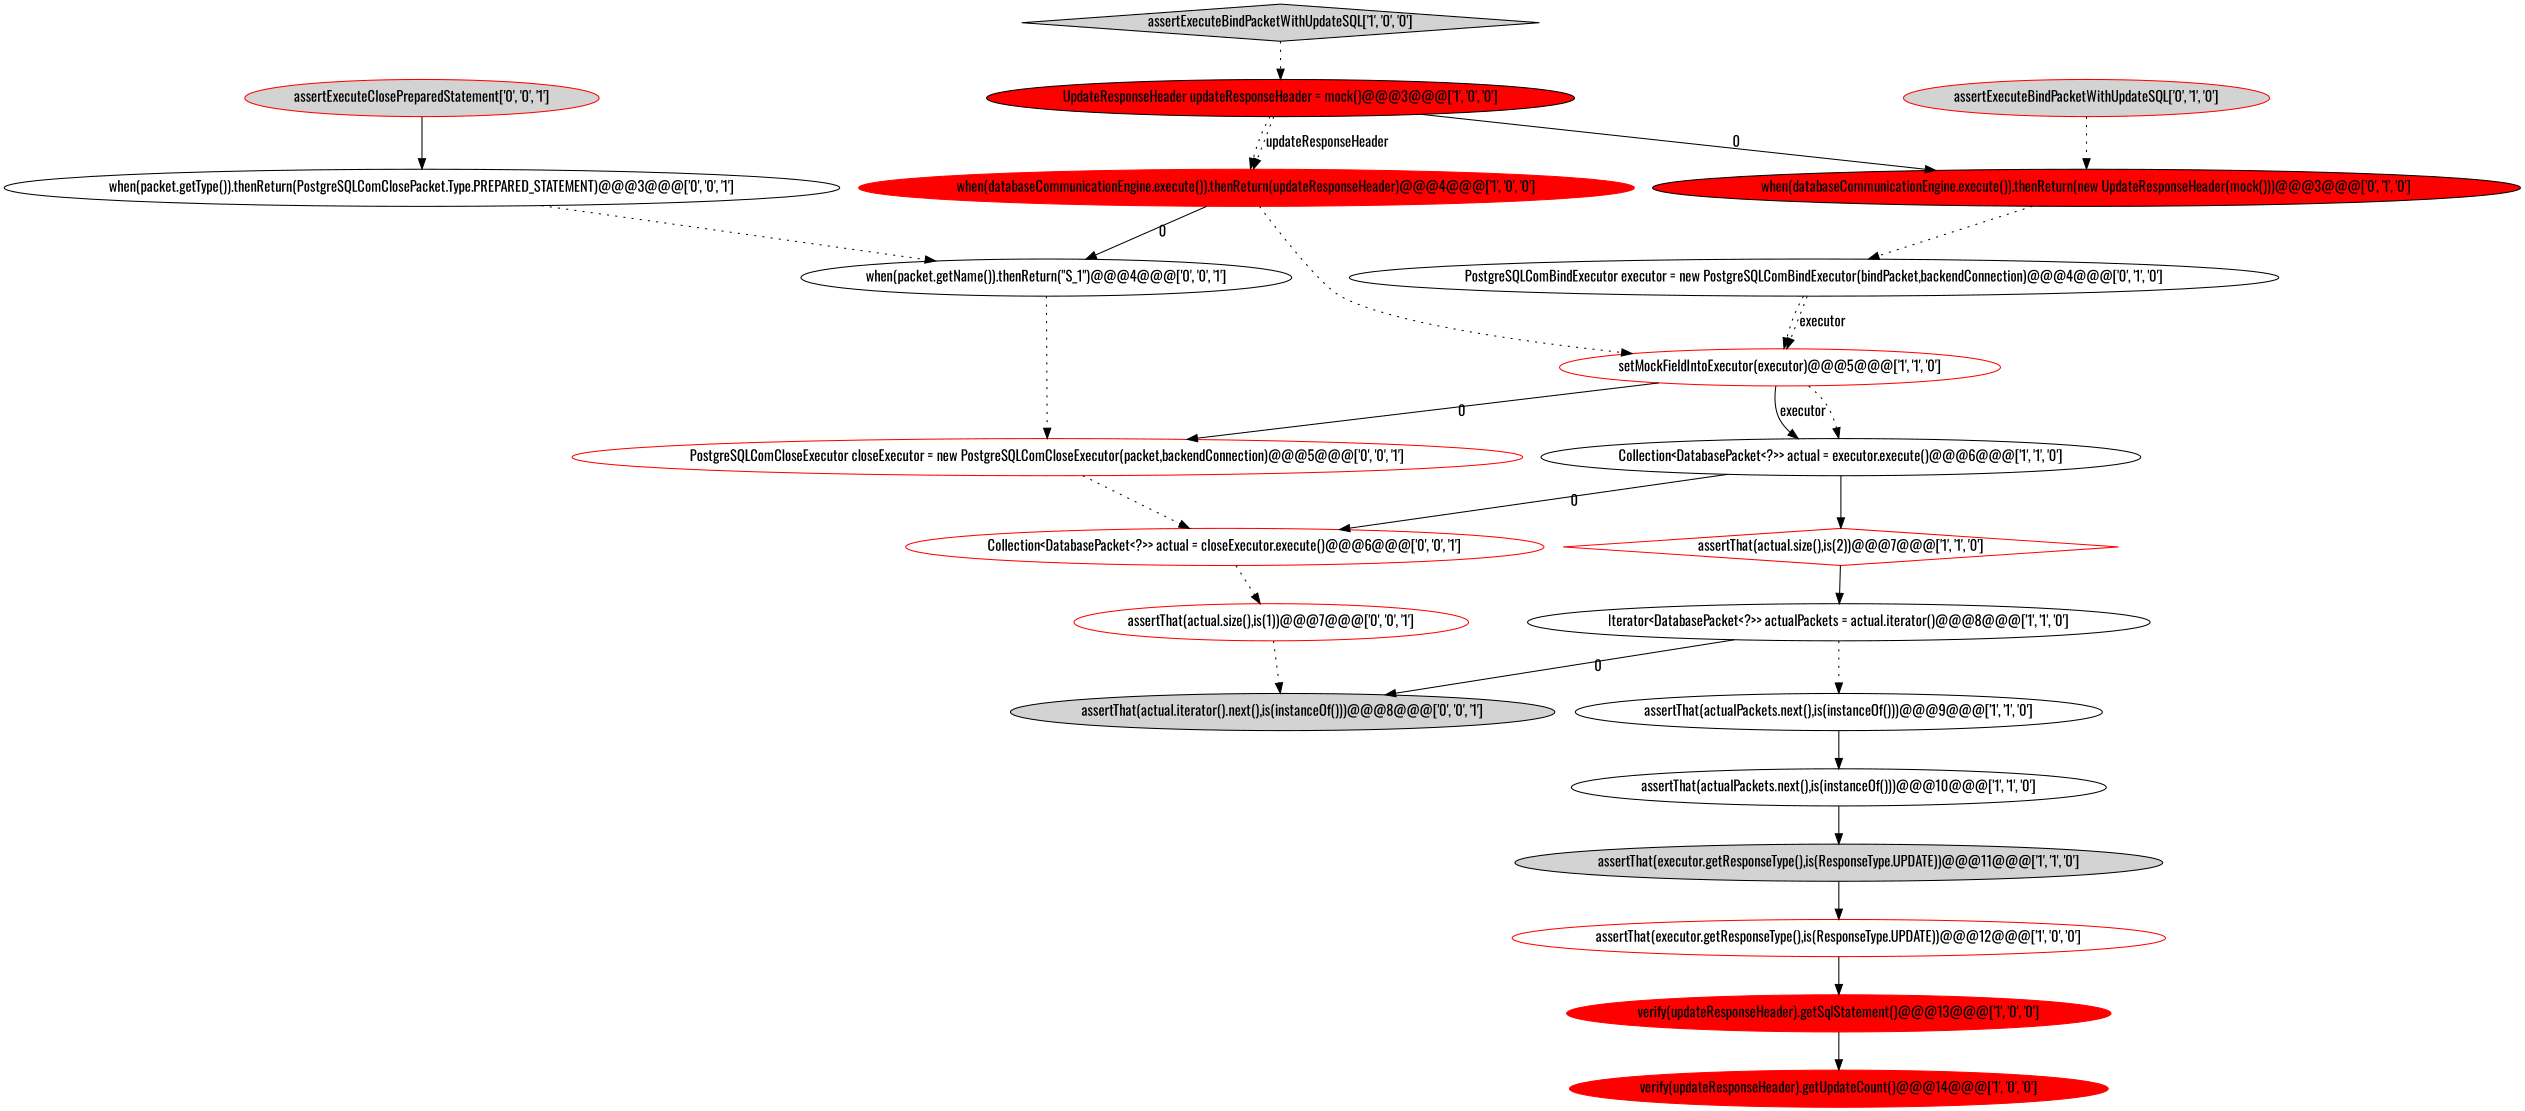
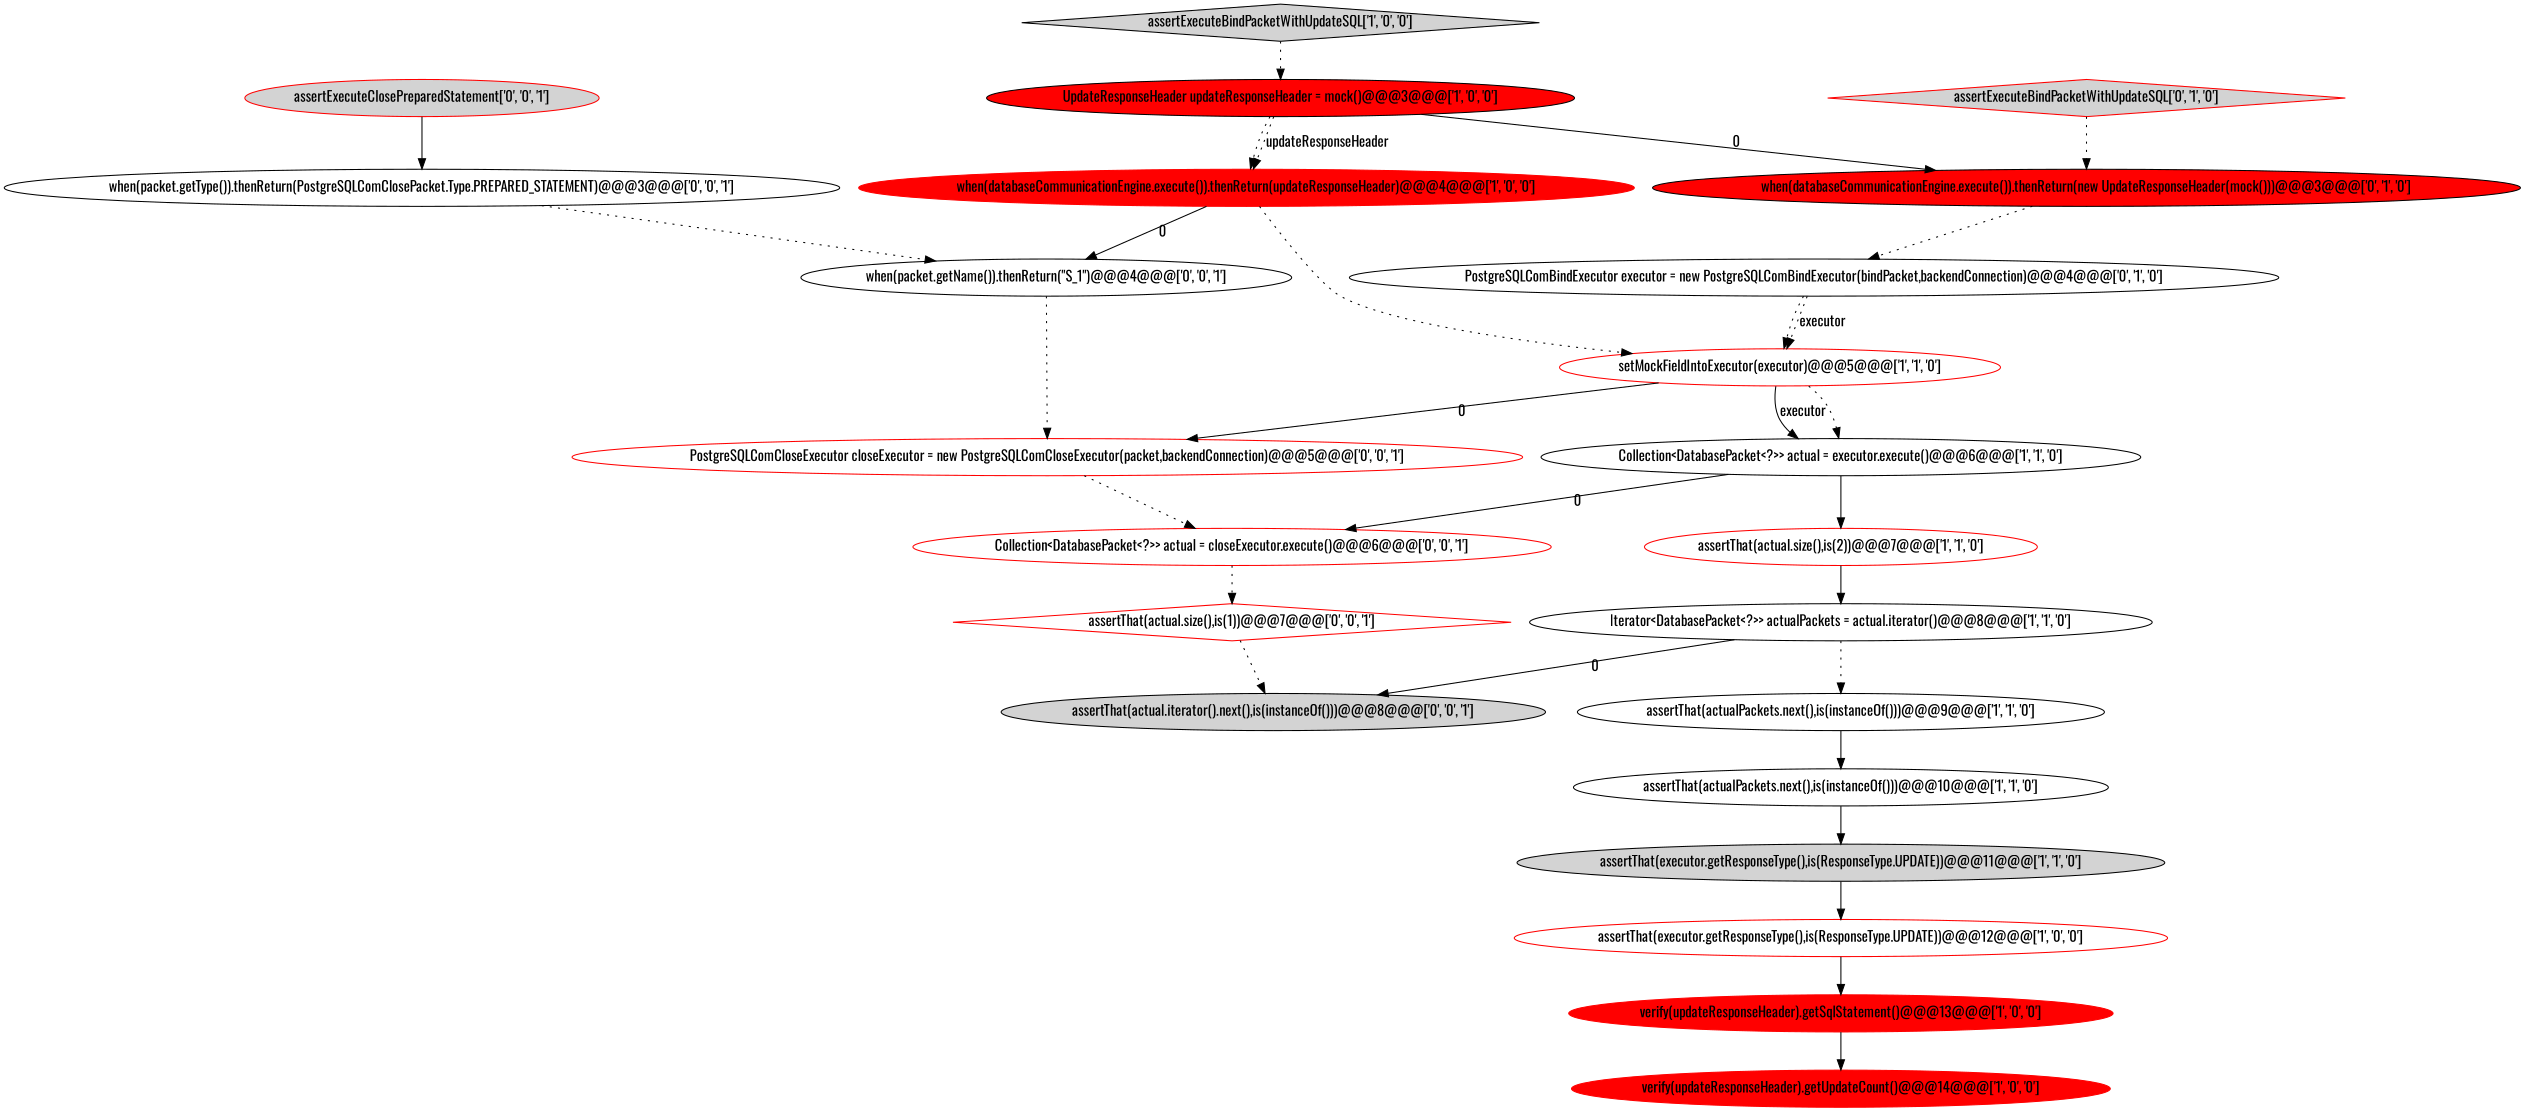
node "assertExecuteBindPacketWithUpdateSQL['0', '1', '0']": shape ellipse -> diamond
node "assertThat(actual.size(),is(2))@@@7@@@['1', '1', '0']": shape diamond -> ellipse
node "assertThat(actual.size(),is(1))@@@7@@@['0', '0', '1']": shape ellipse -> diamond
